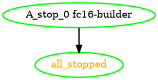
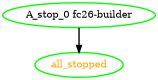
node "A_stop_0 fc16-builder": label "A_stop_0 fc16-builder" -> "A_stop_0 fc26-builder"
